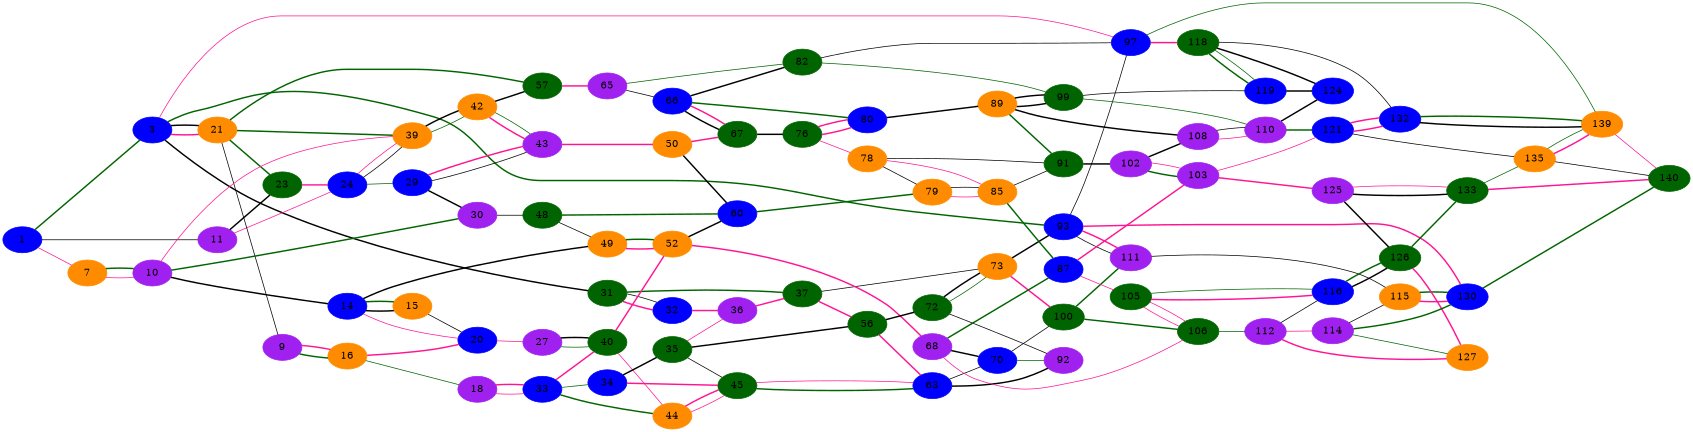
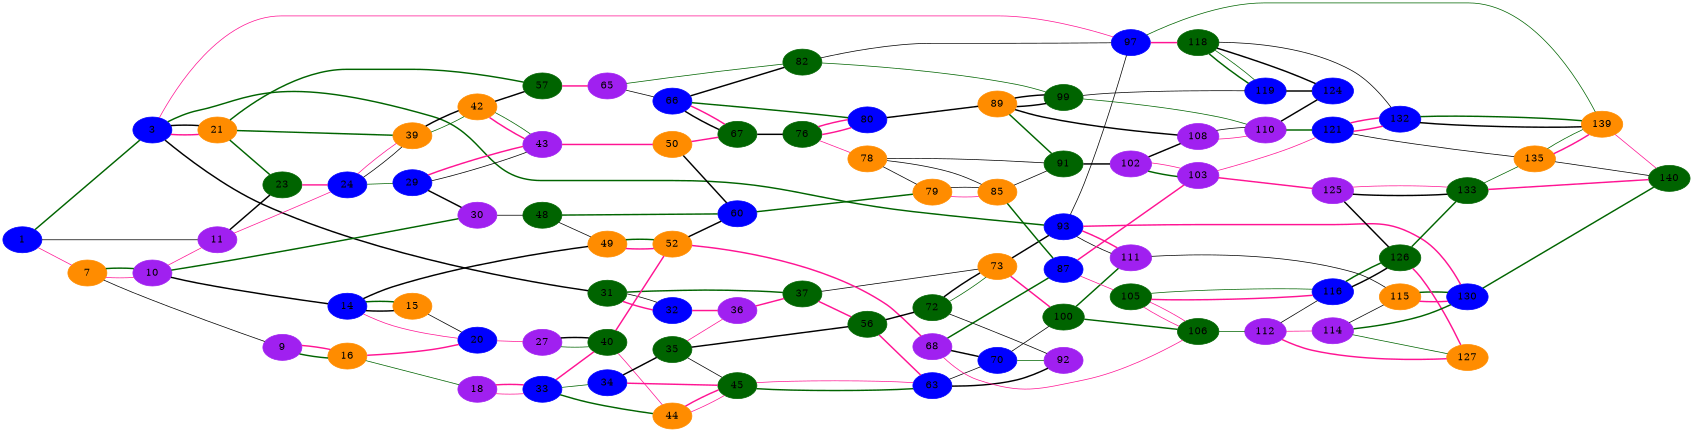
edge "78" -- "85": color deeppink -> black
edge "39" -- "10": now "11" -- "10"
edge "21" -- "9": now "7" -- "9"
